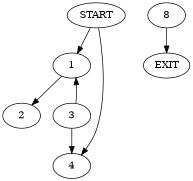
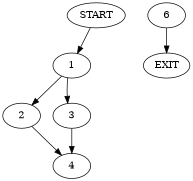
node "8": label "8" -> "6"
edge "START" -> "4": now "2" -> "4"
edge "3" -> "1": reversed
